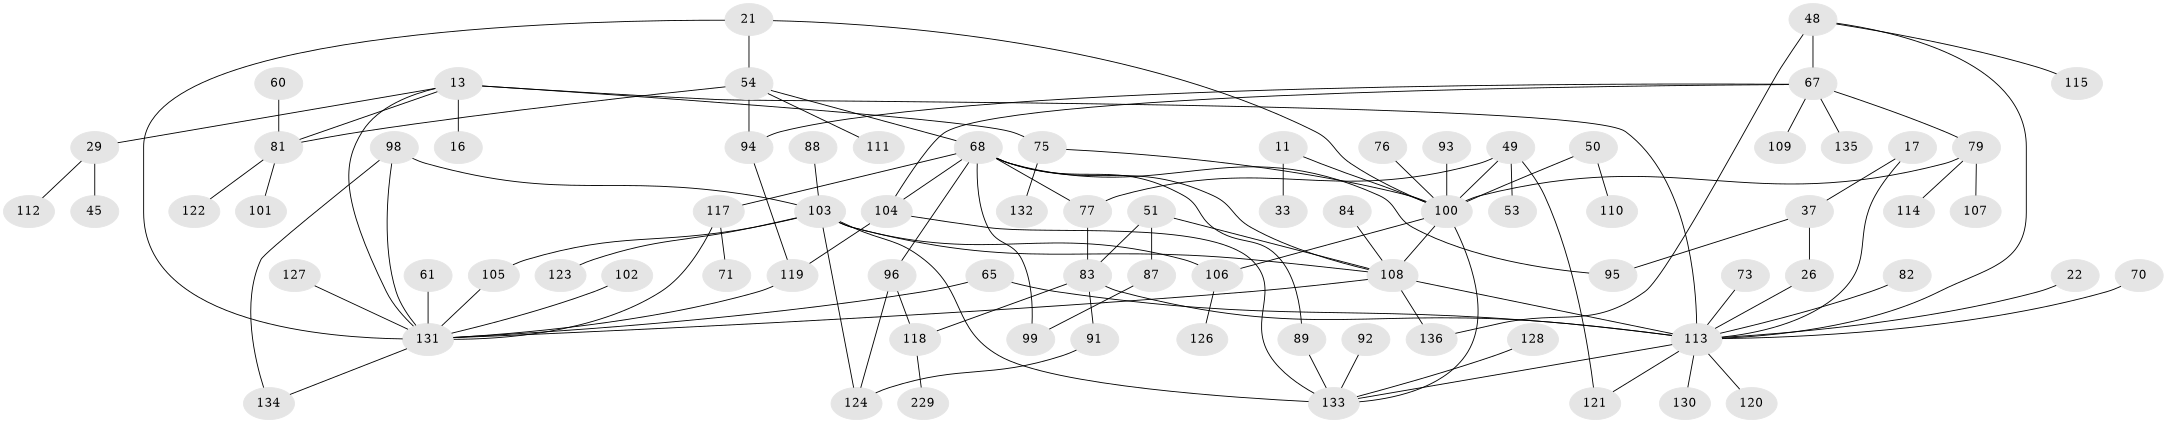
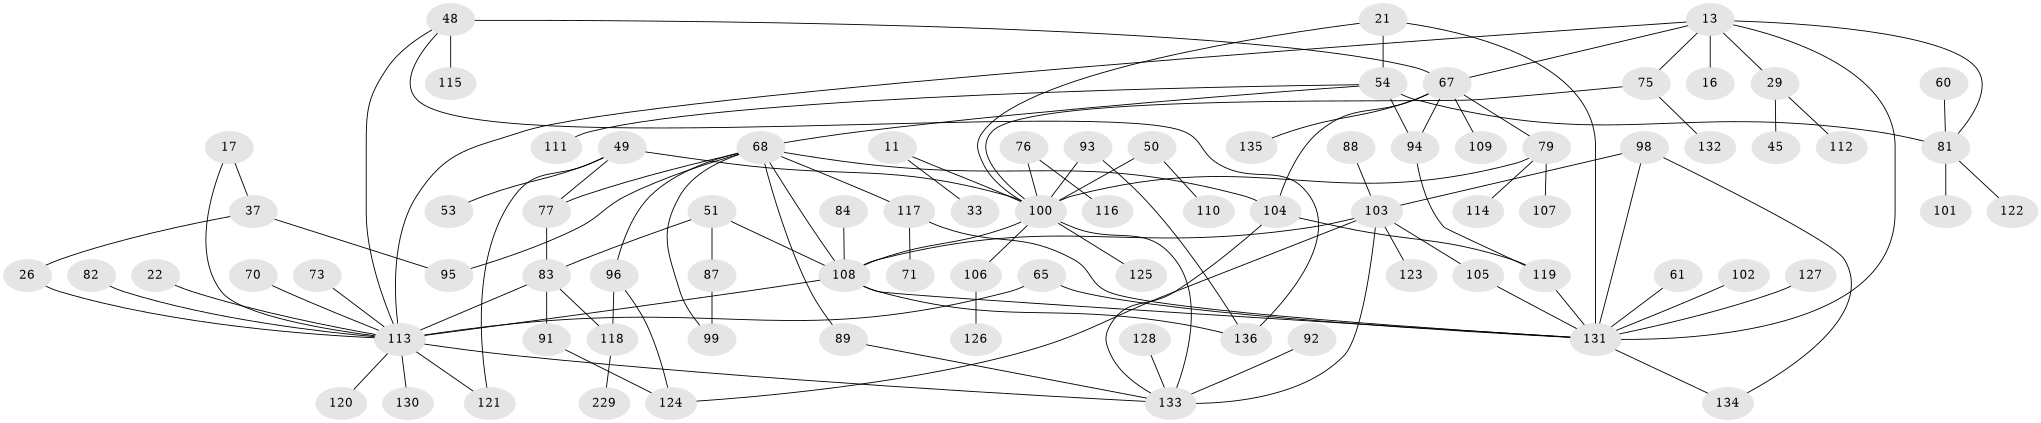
edge "13" -- "67": added
node "116": added
edge "93" -- "136": added
edge "103" -- "106": removed
node "125": added
